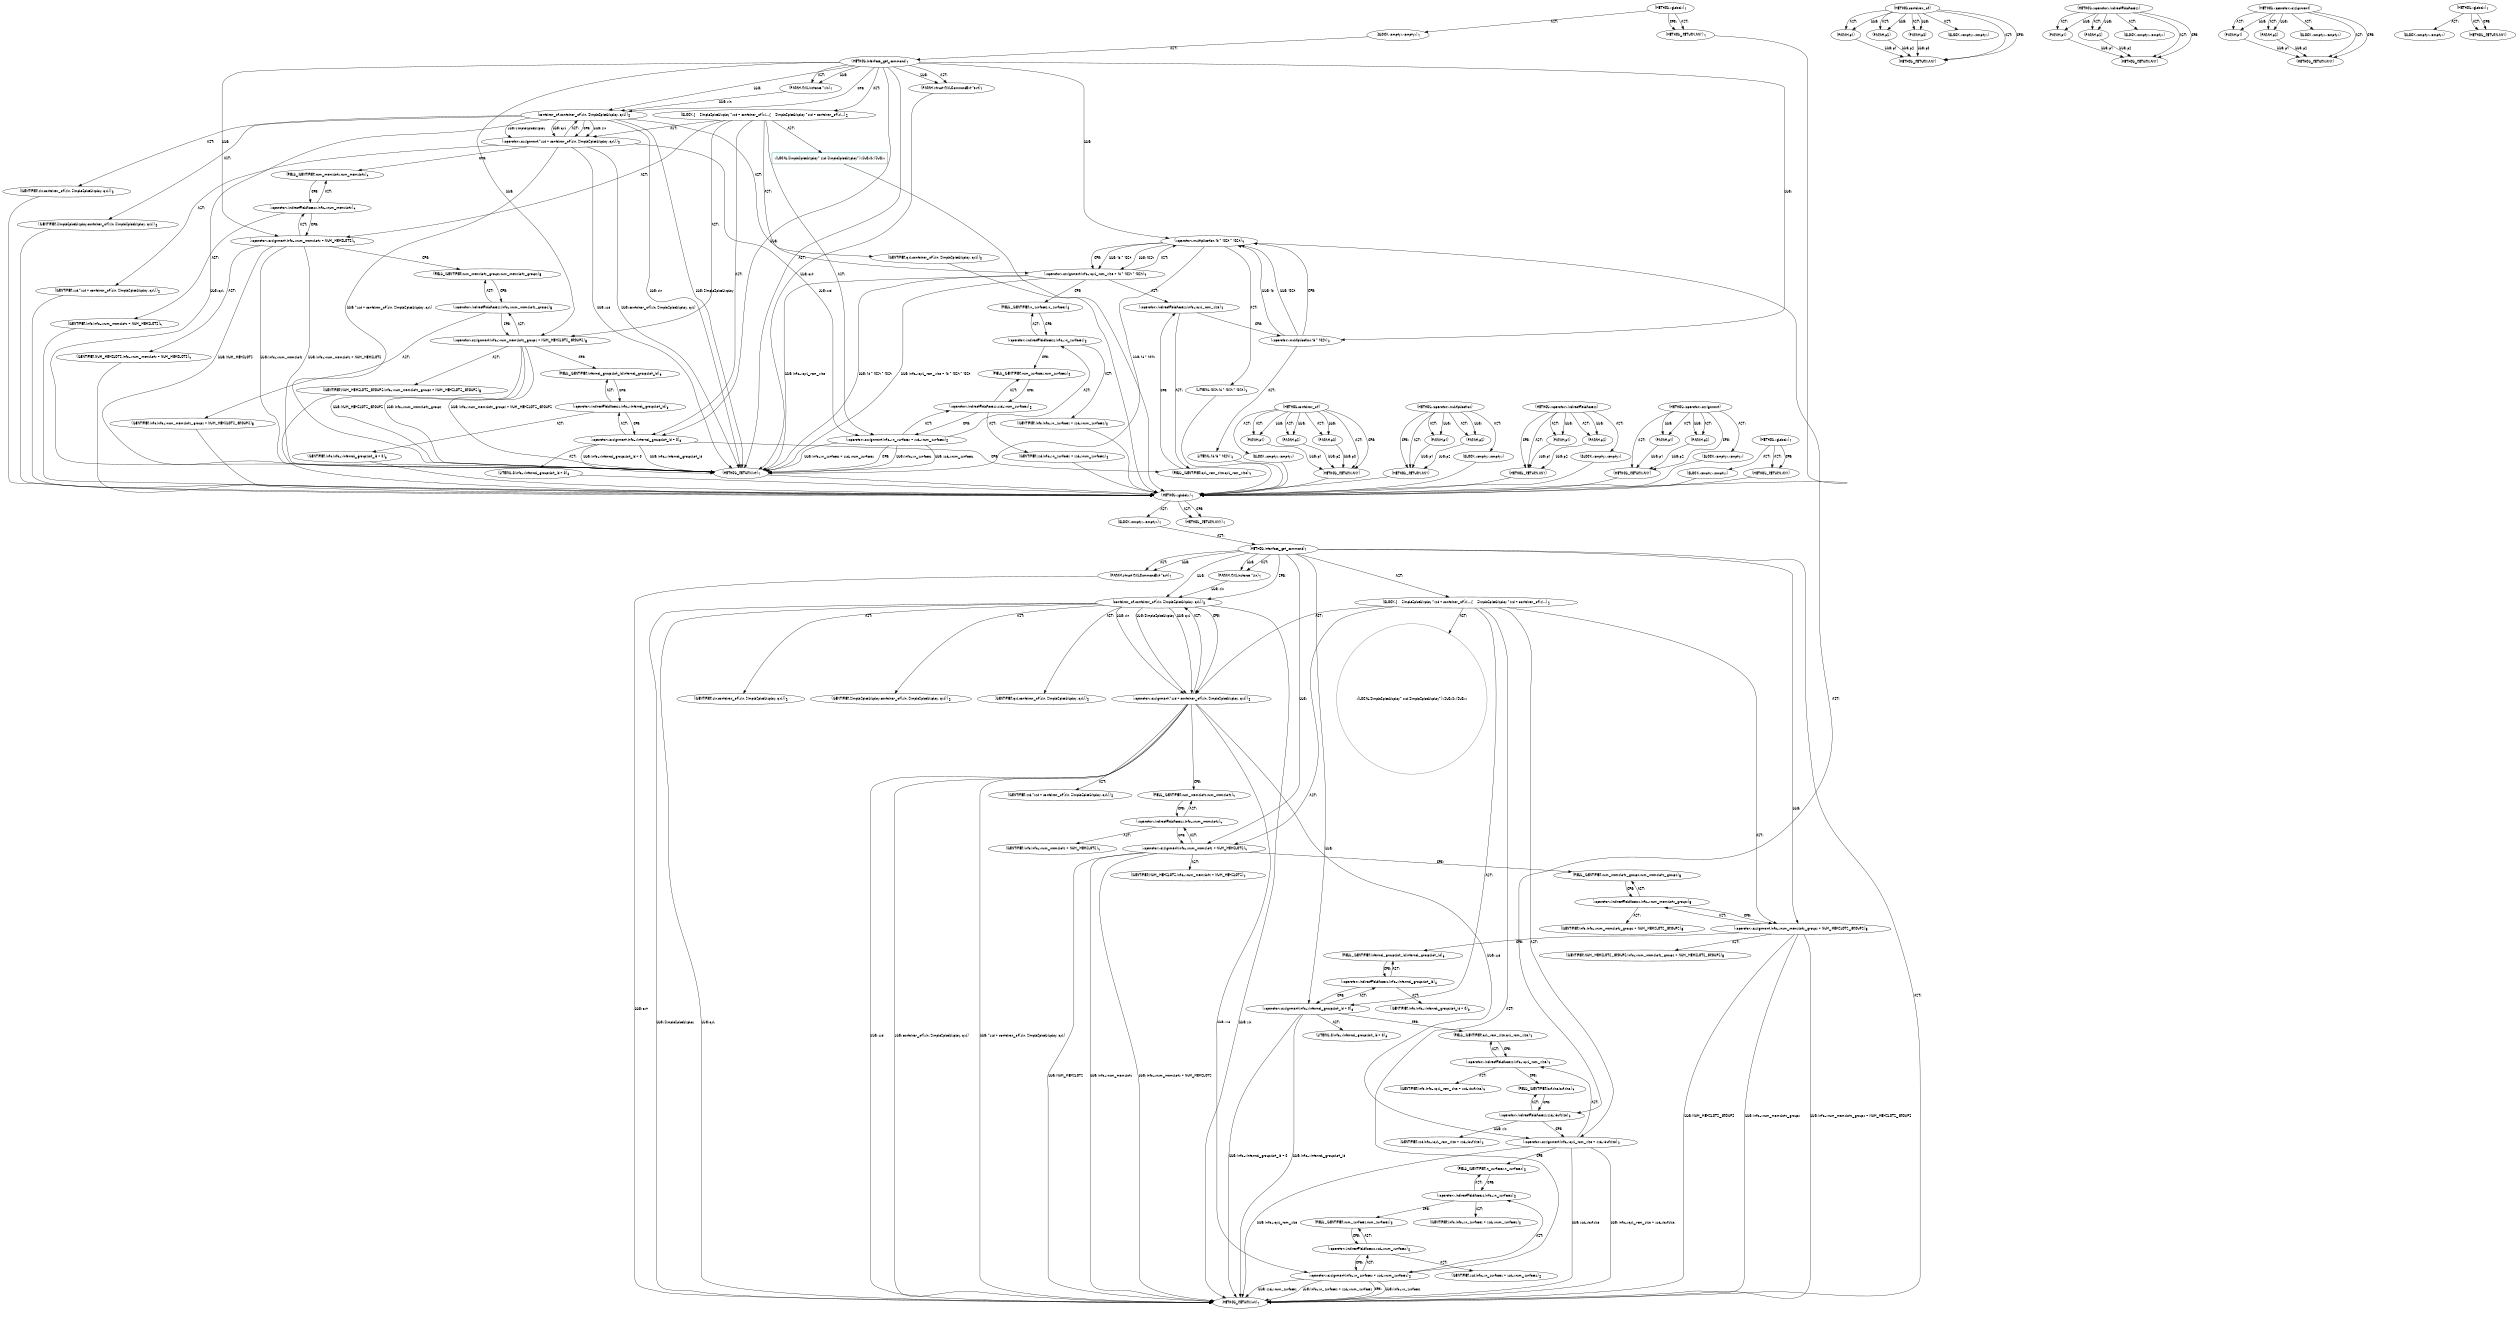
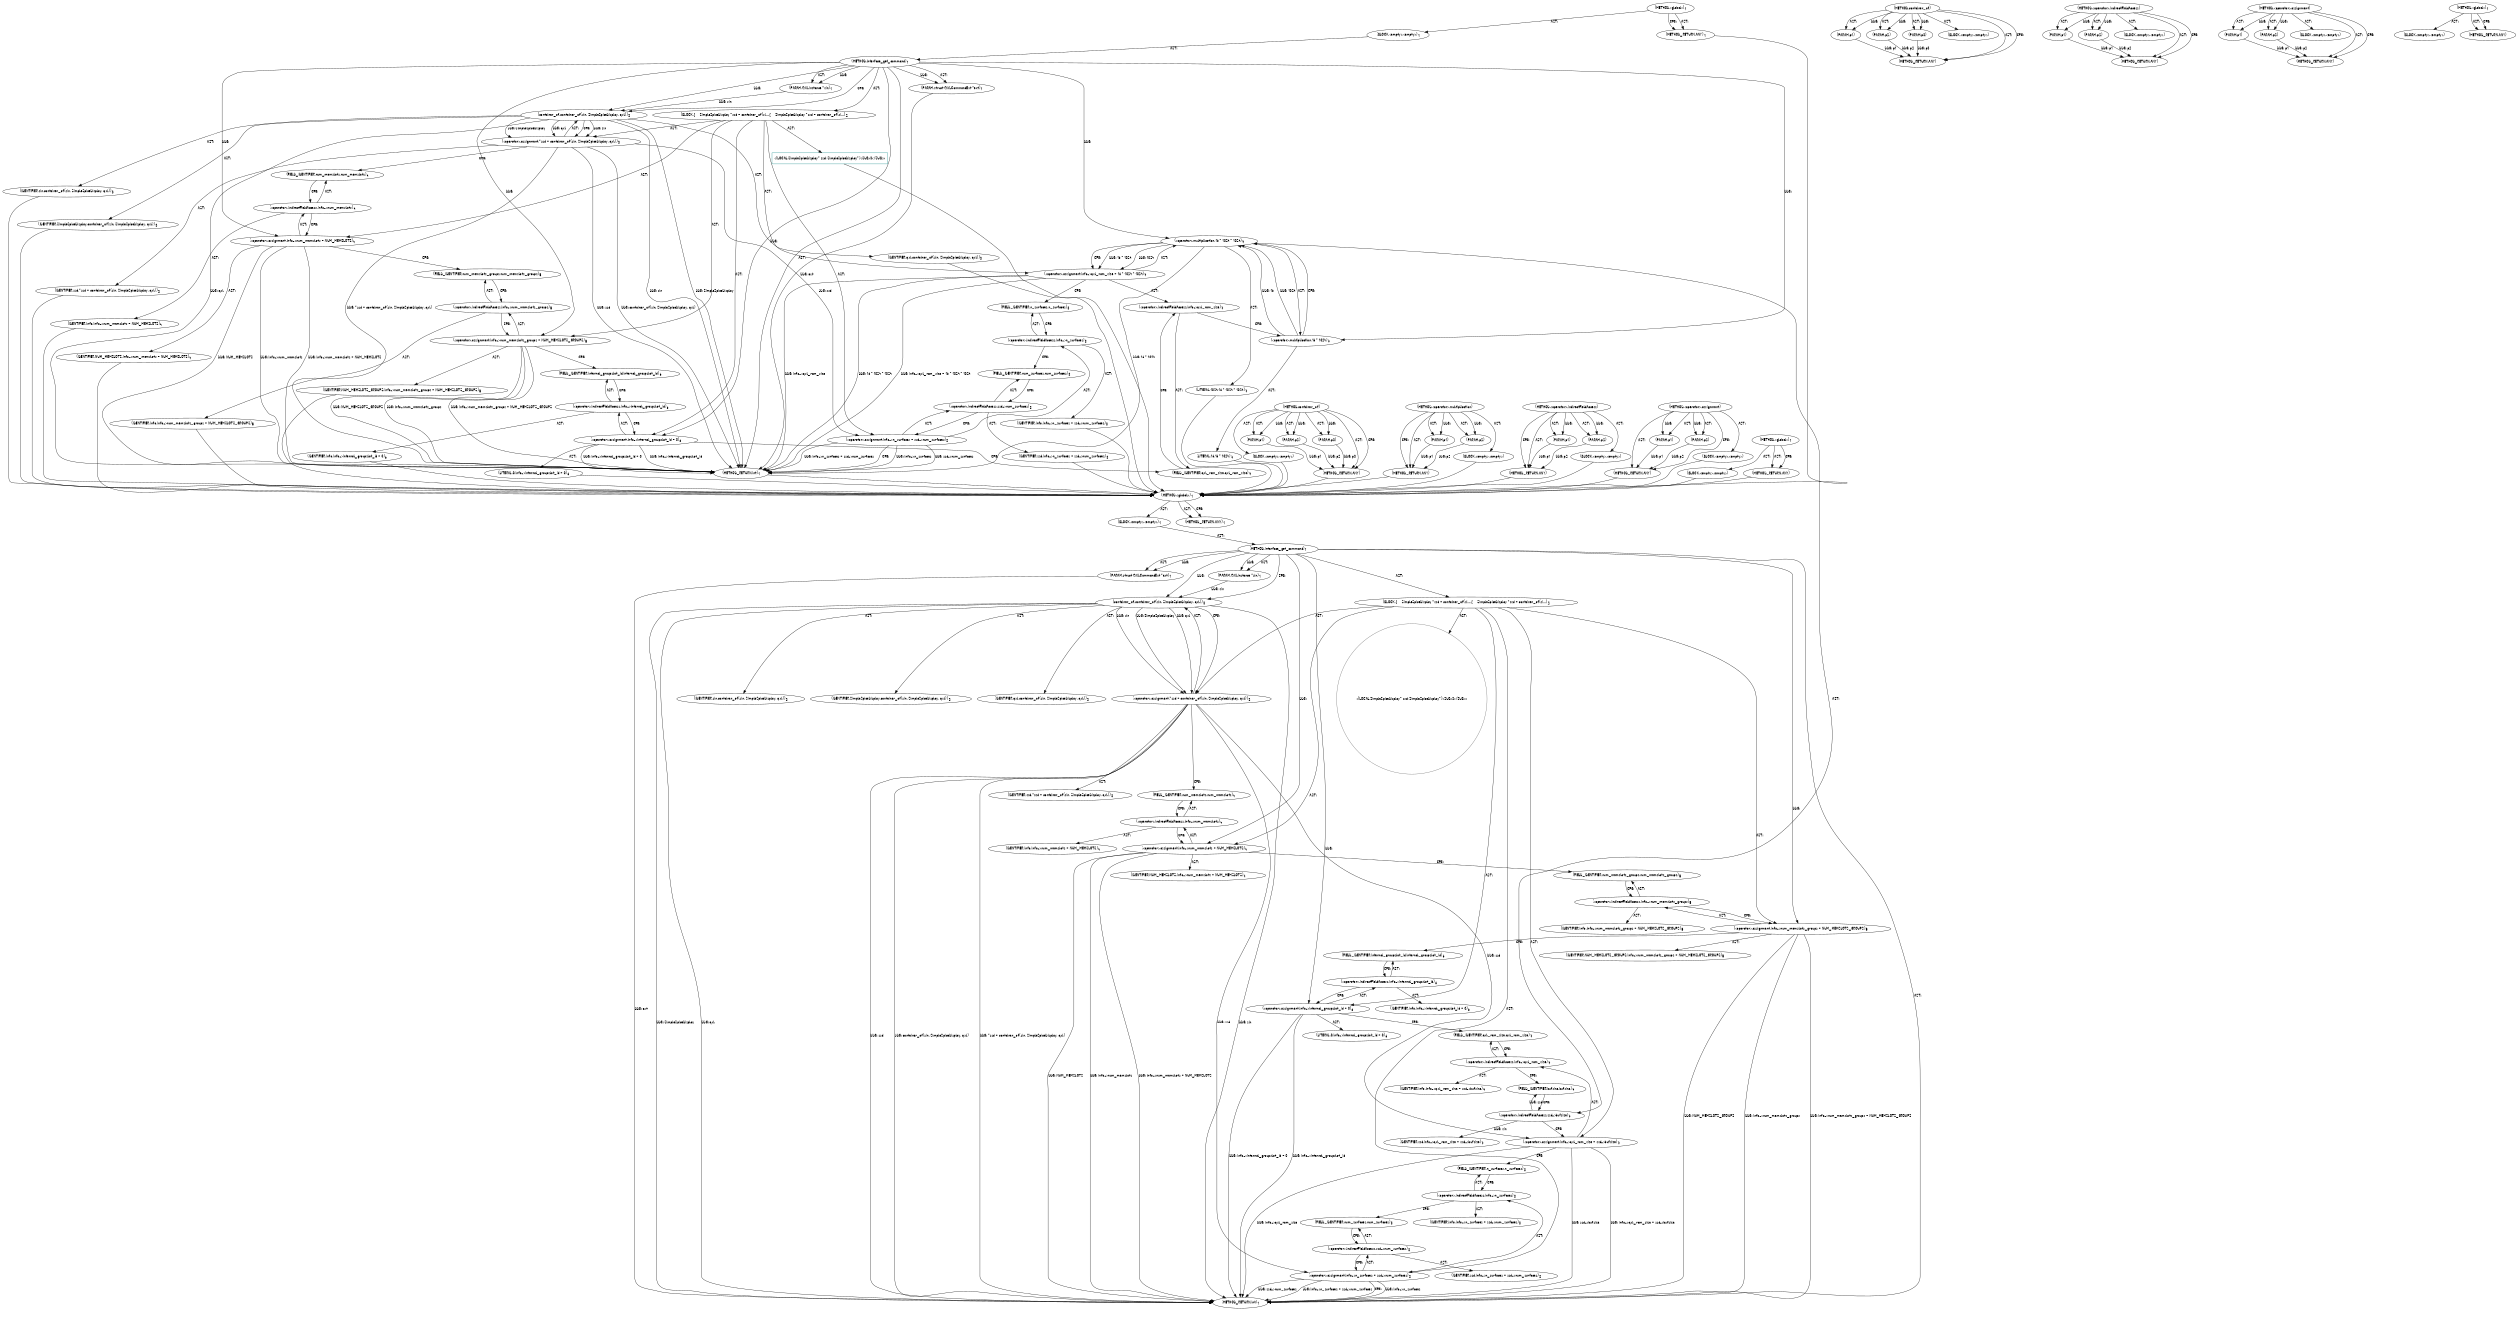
edge "(<operator>.multiplication,16 * 1024 * 1024)" -> "(<operator>.multiplication,16 * 1024)": added, label "AST:"
edge "(<operator>.indirectFieldAccess,ssd->bufsize)" -> "(FIELD_IDENTIFIER,bufsize,bufsize)": label "AST: " -> "DDG: ssd"
